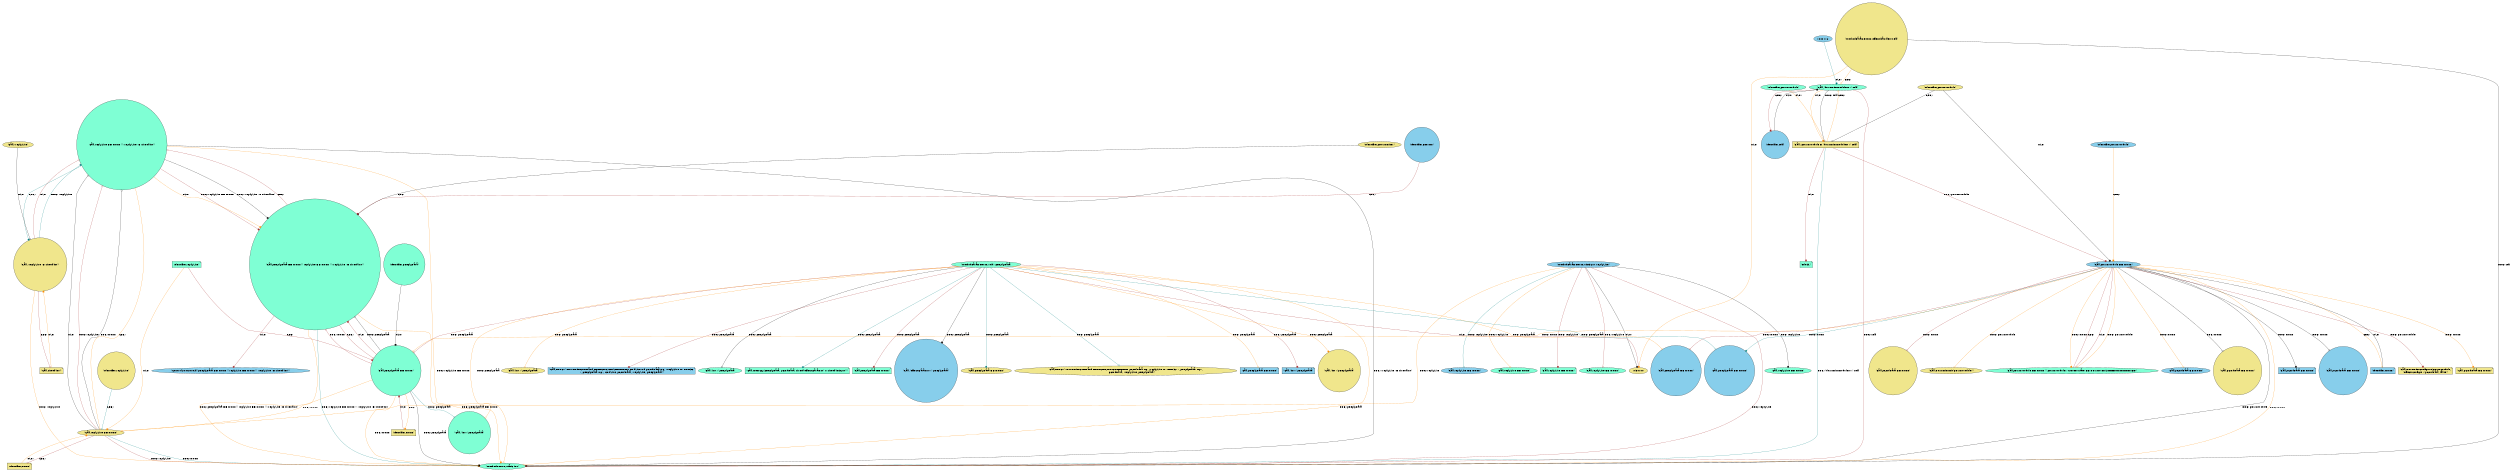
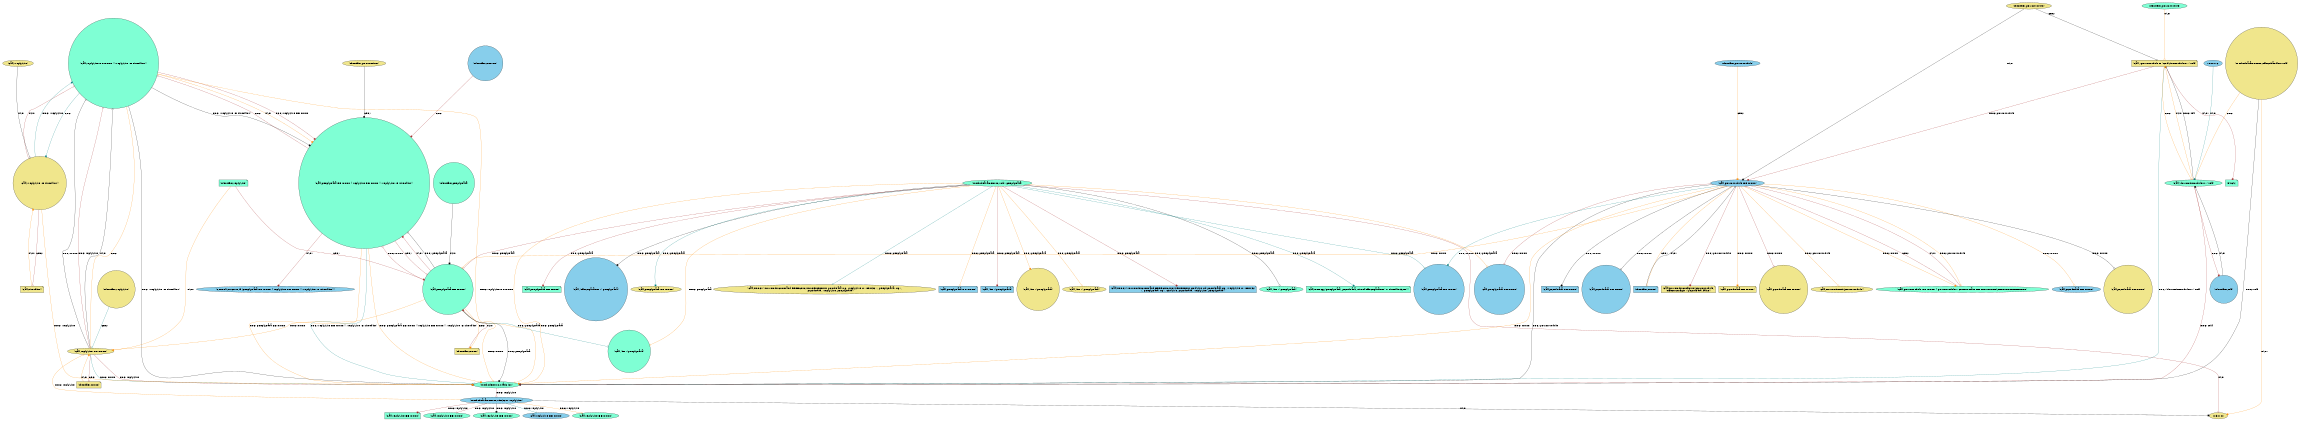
node "(Call,*pDwmModule = (downmix_module_t *) self)": label "(Call,*pDwmModule = (downmix_module_t *) self)" -> "(Call,*pDwmModule = (cmdSize_module_t *) self)"
edge "(MethodParameterIn,uint32_t *replySize)" -> "(MethodReturn,static int)": reversed
